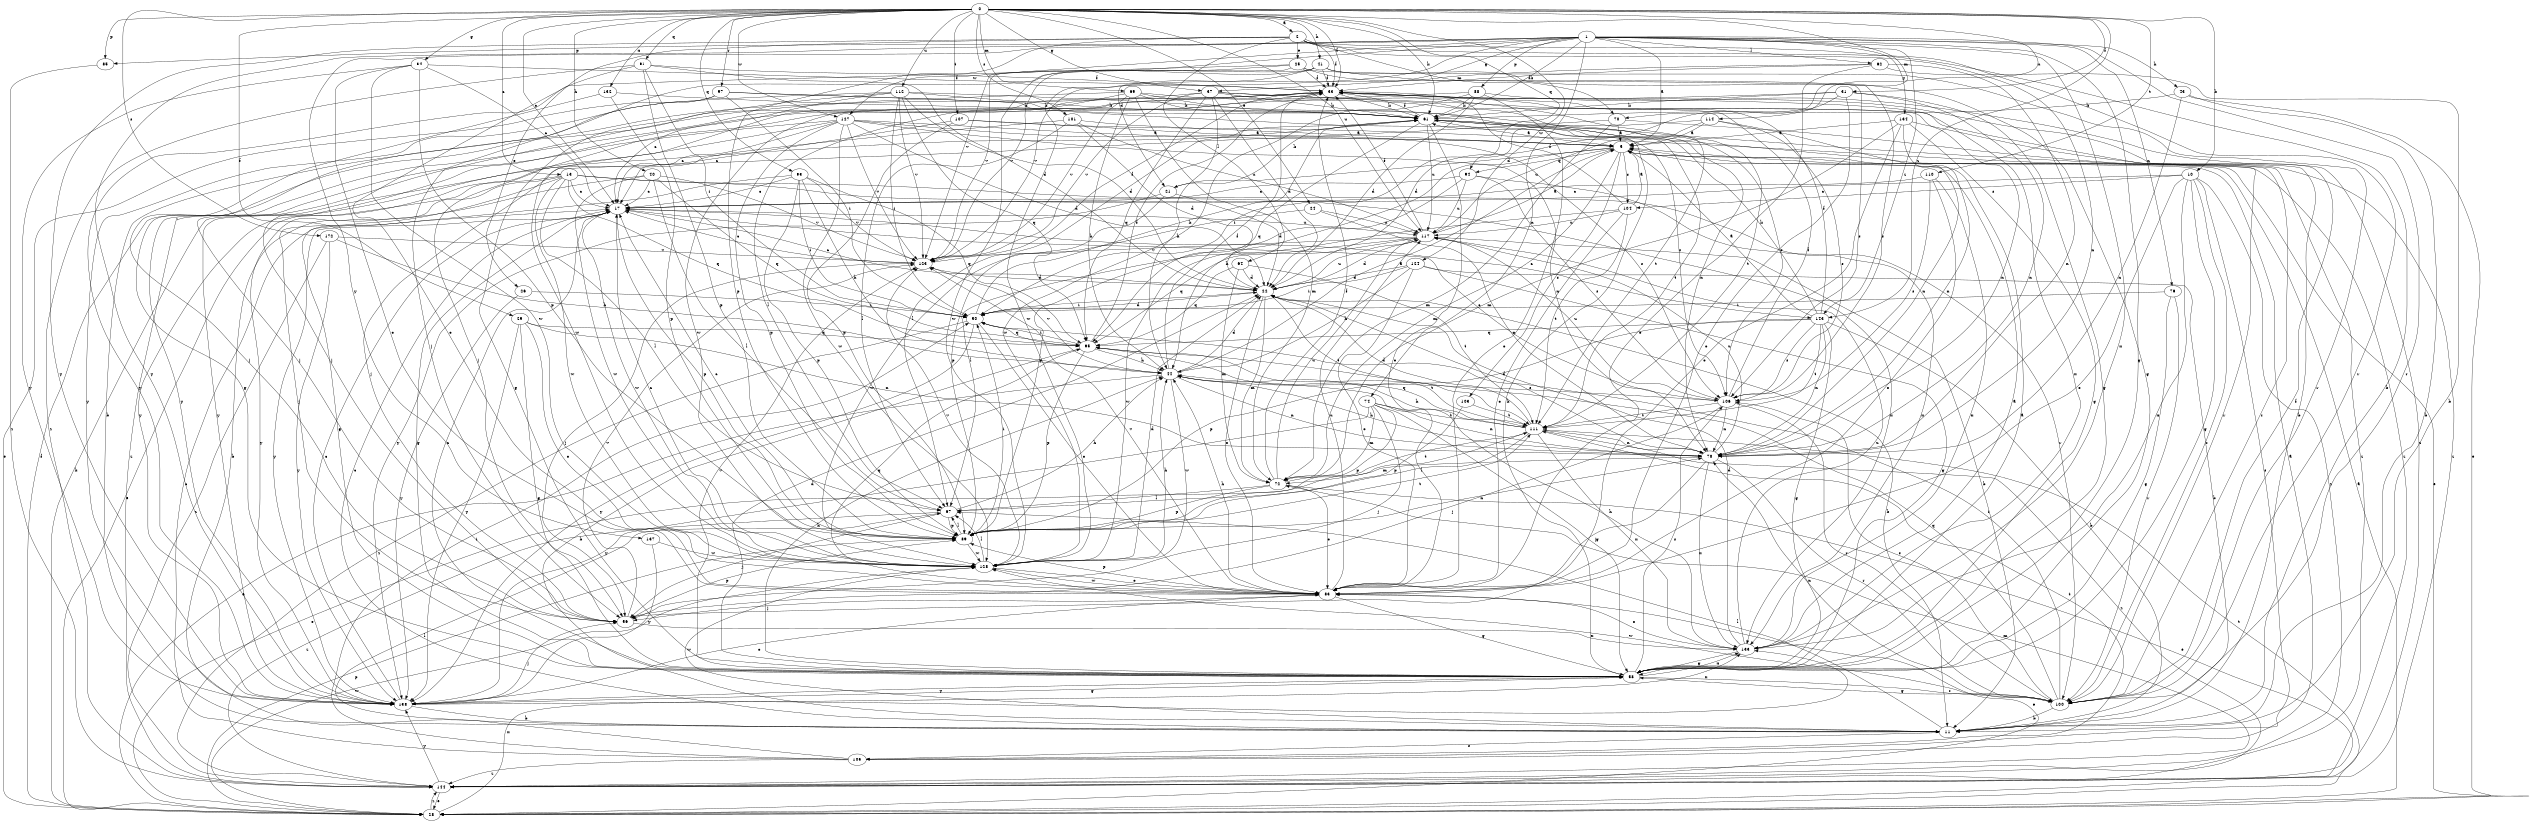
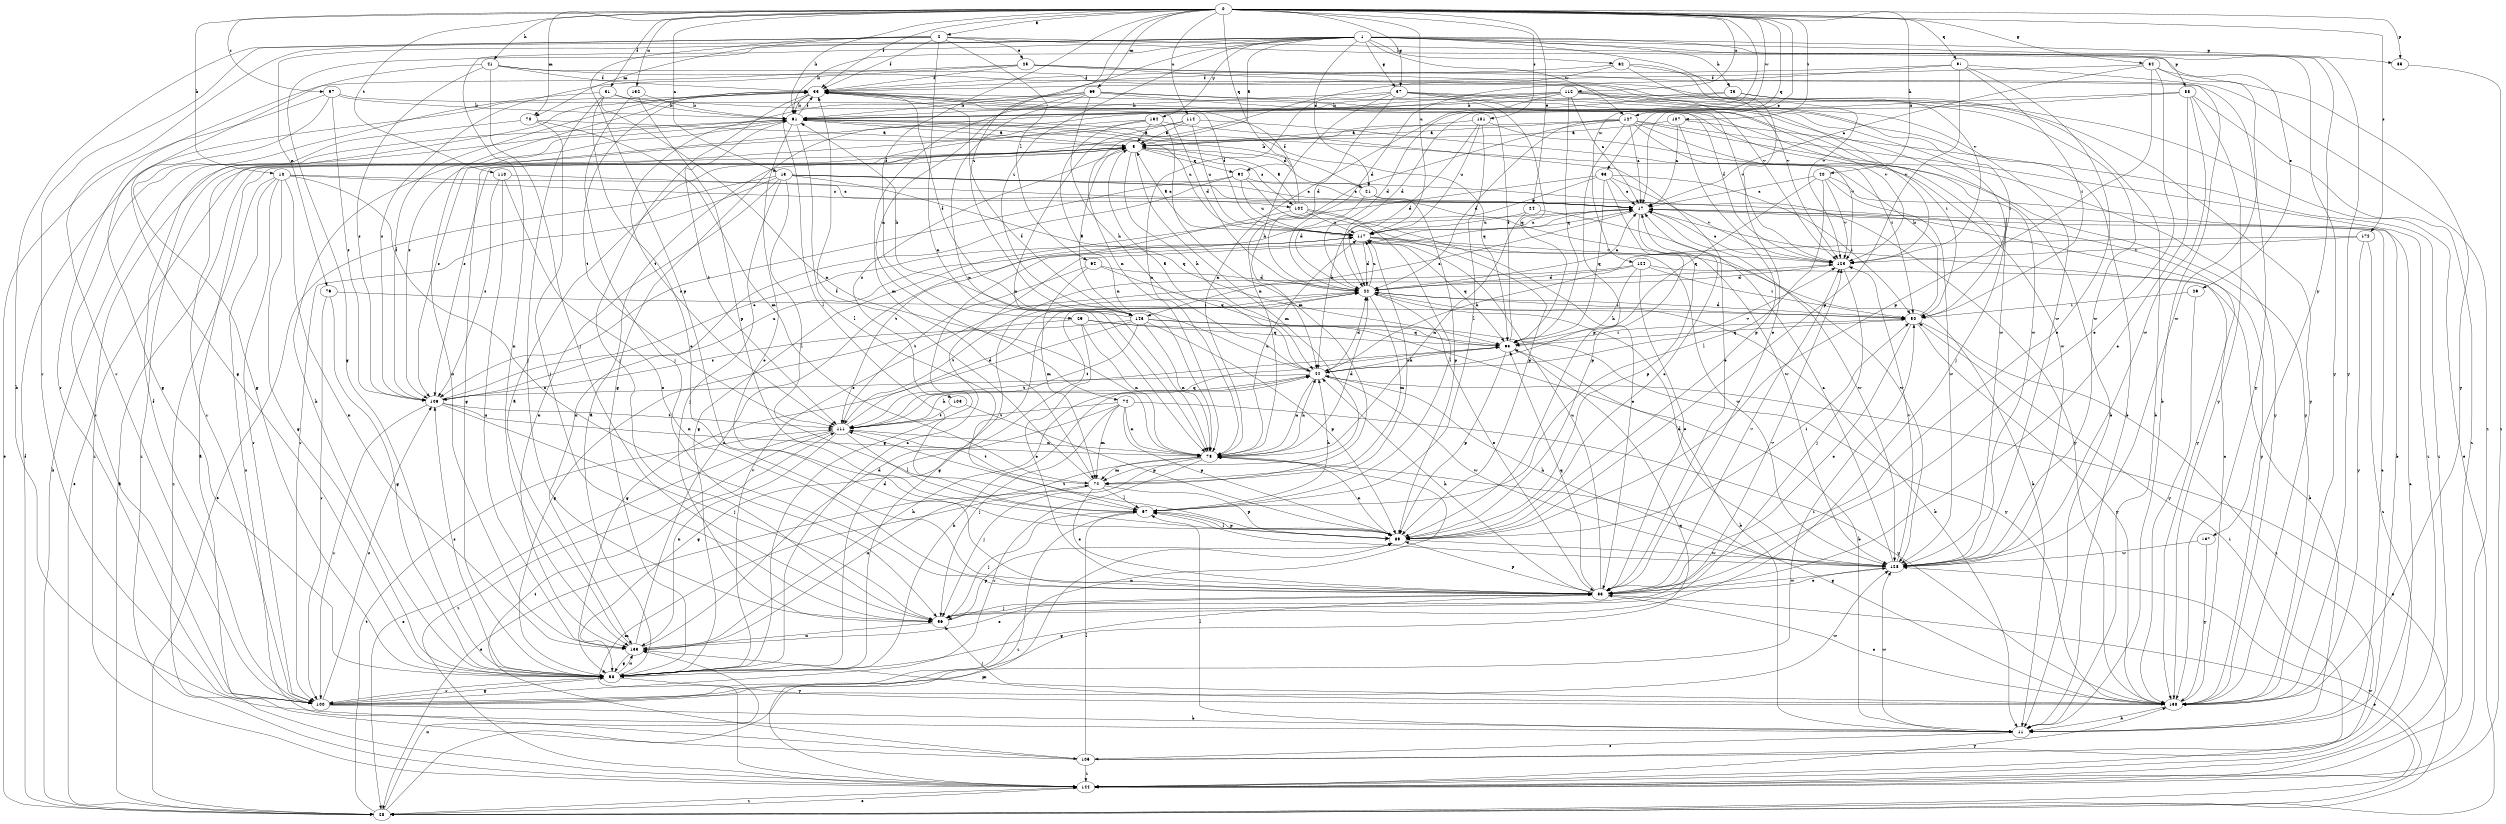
edge "138" -> "58": now "138" -> "78"
